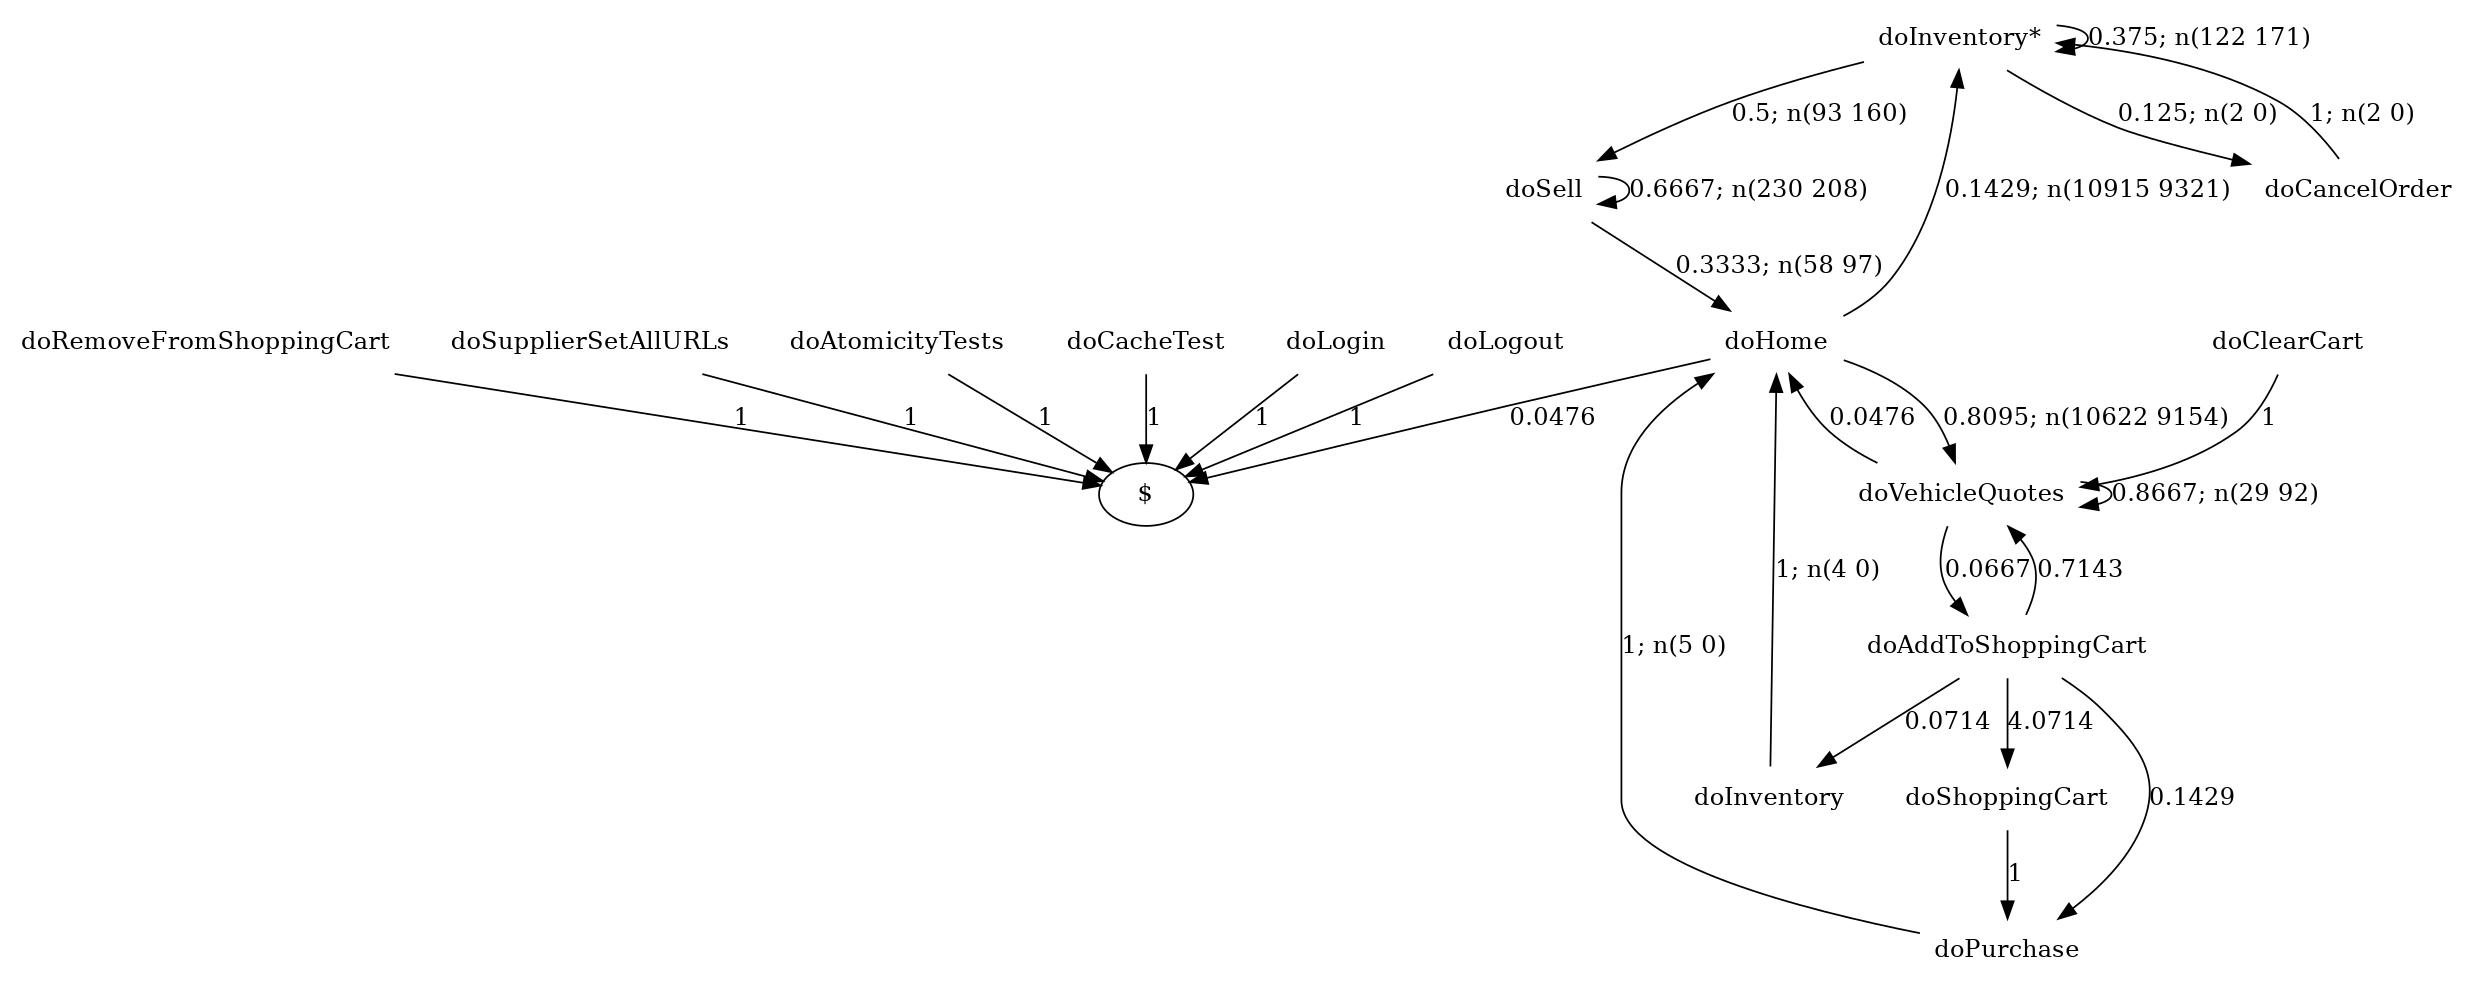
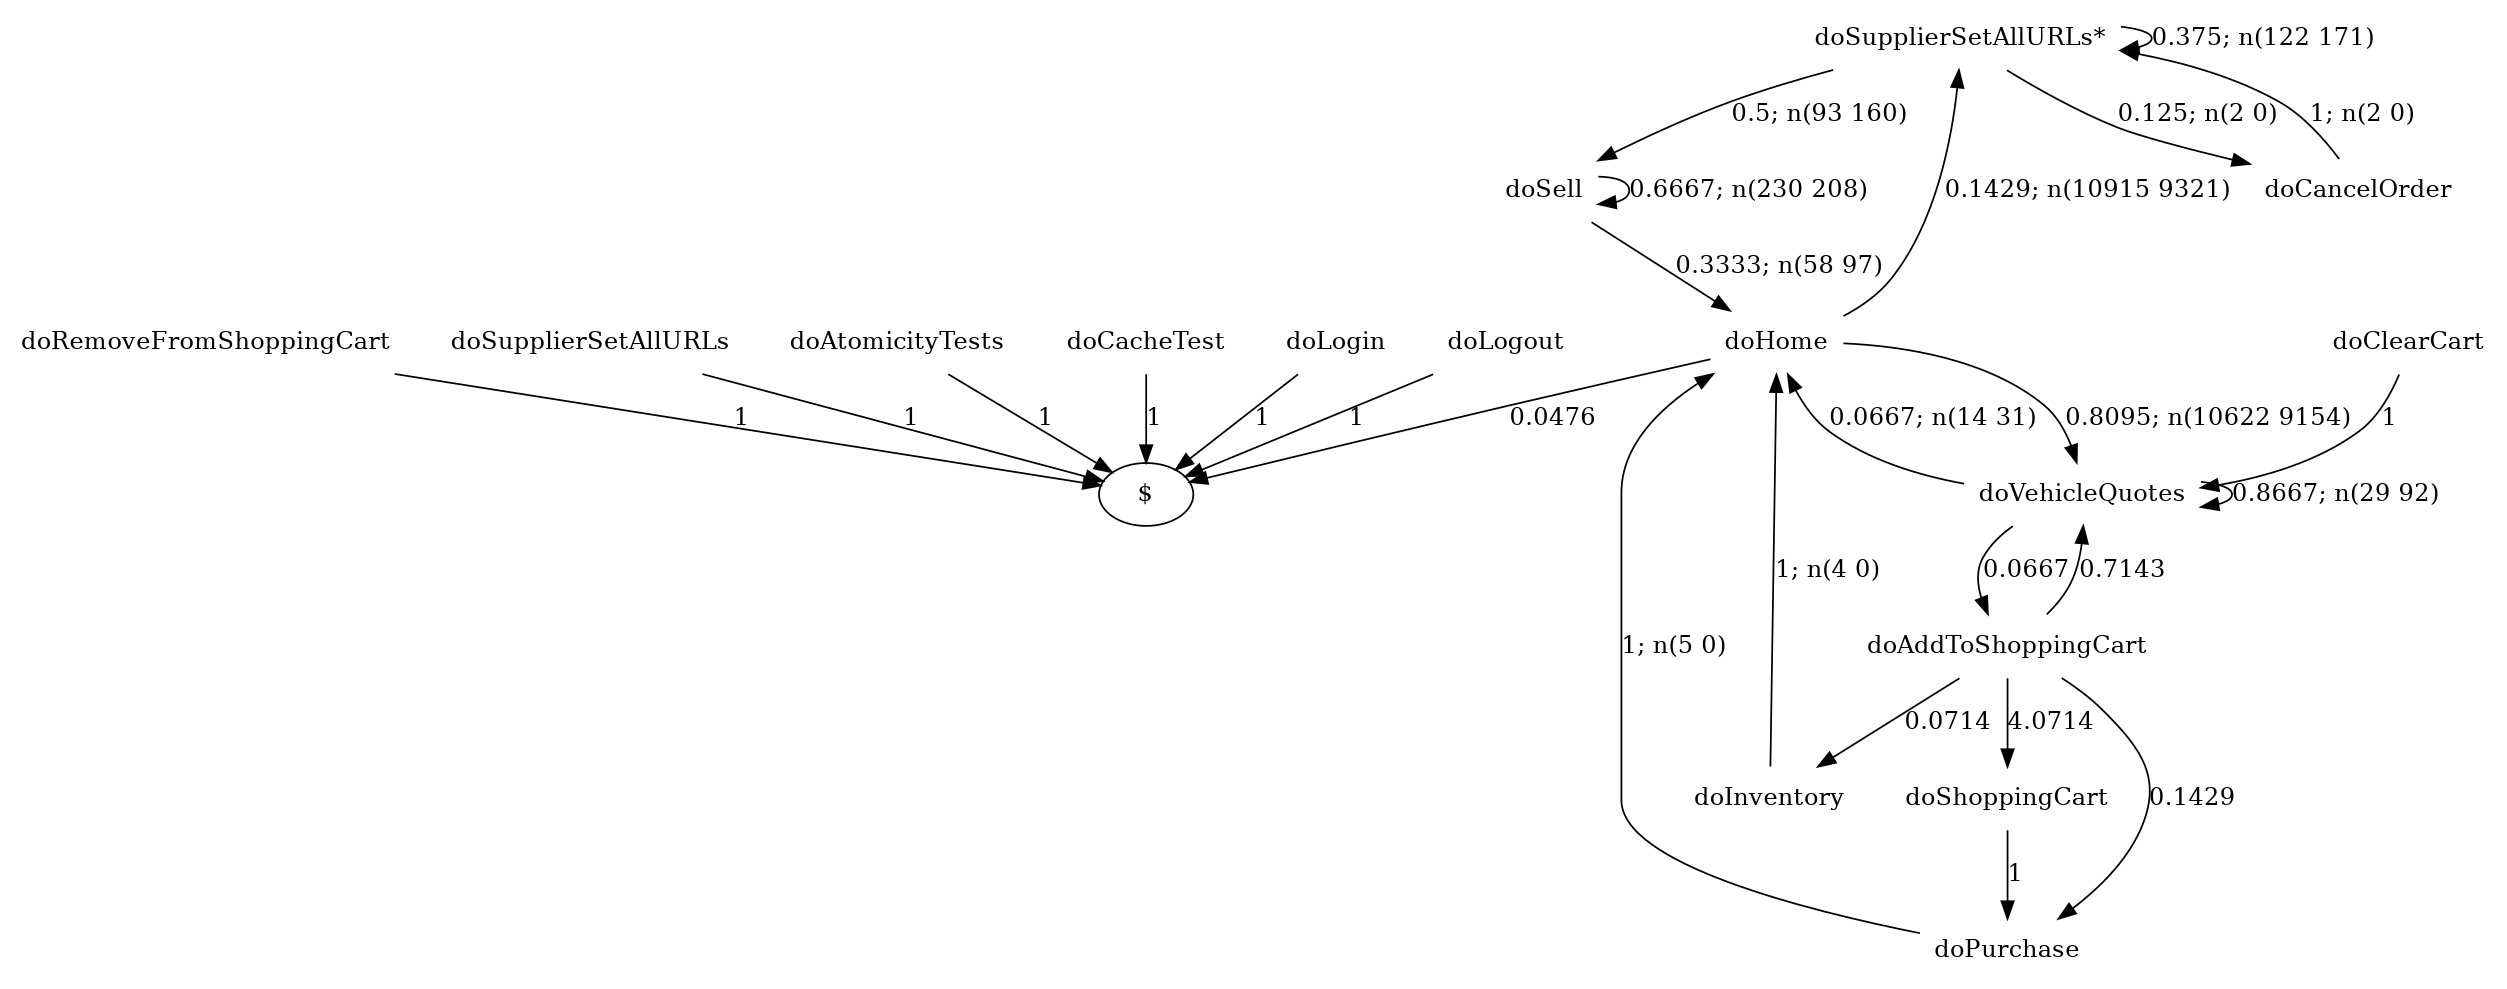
node "doInventory*": label "doInventory*" -> "doSupplierSetAllURLs*"
edge "doVehicleQuotes" -> "doHome": label "0.0476" -> "0.0667; n(14 31)"
